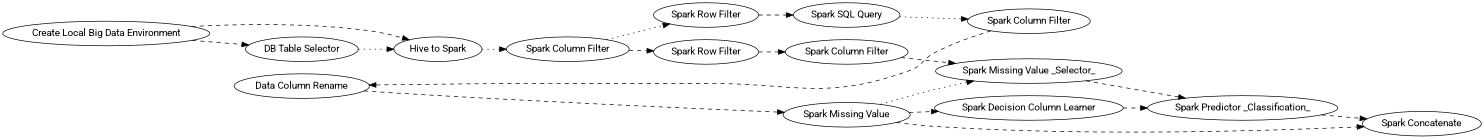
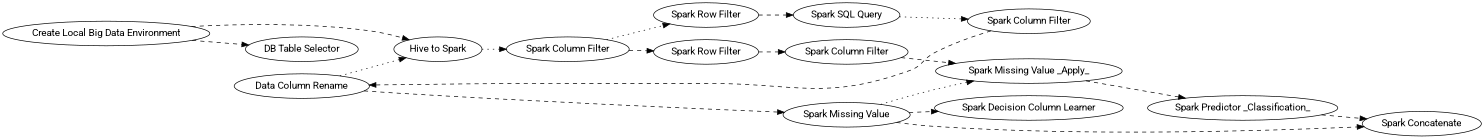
edge "DB Table Selector" -> "Hive to Spark": now "Data Column Rename" -> "Hive to Spark"
node "Spark Missing Value _Selector_": label "Spark Missing Value _Selector_" -> "Spark Missing Value _Apply_"
edge "Spark Decision Column Learner" -> "Spark Predictor _Classification_": removed
